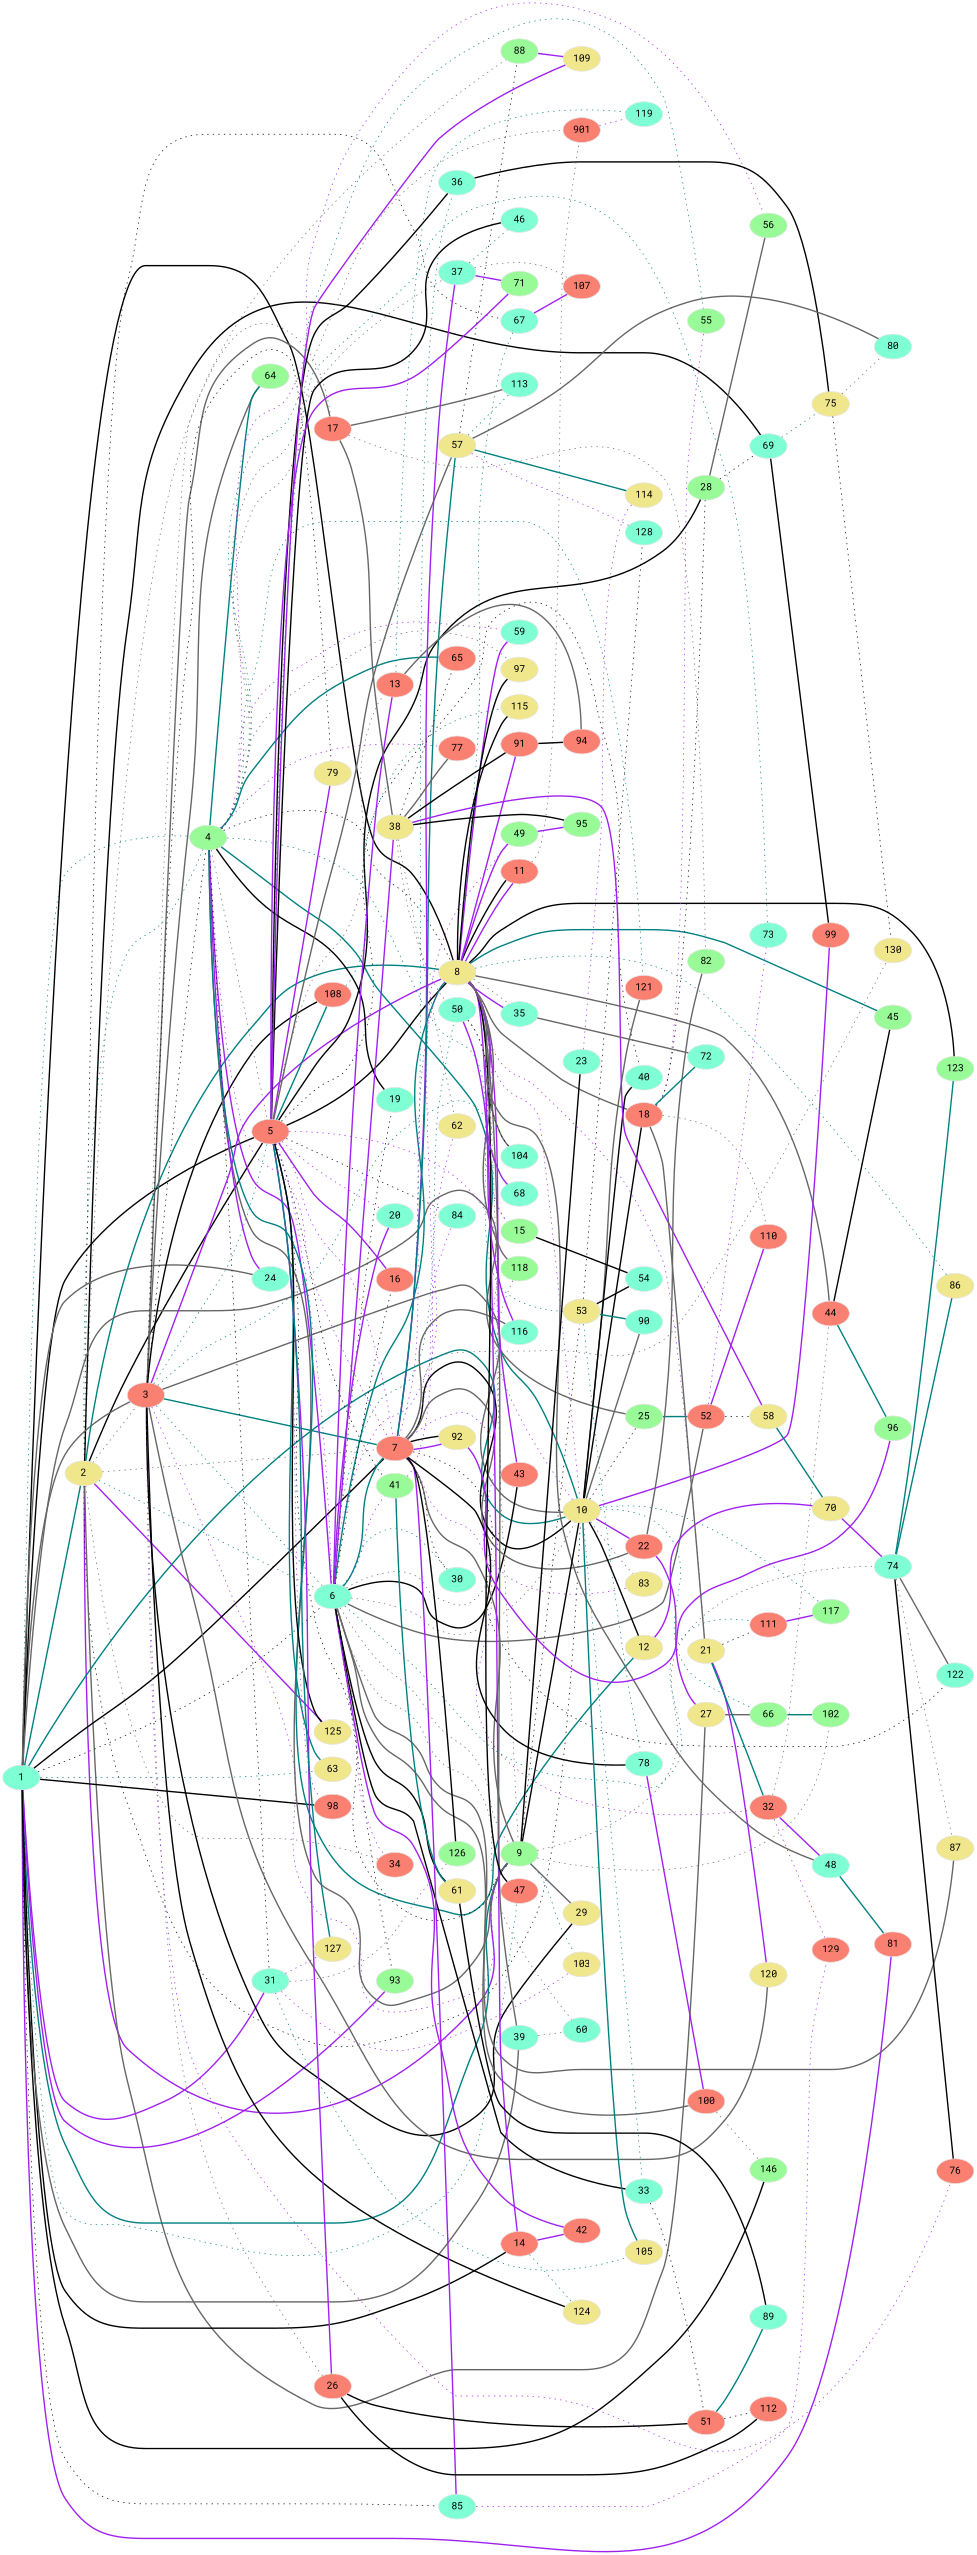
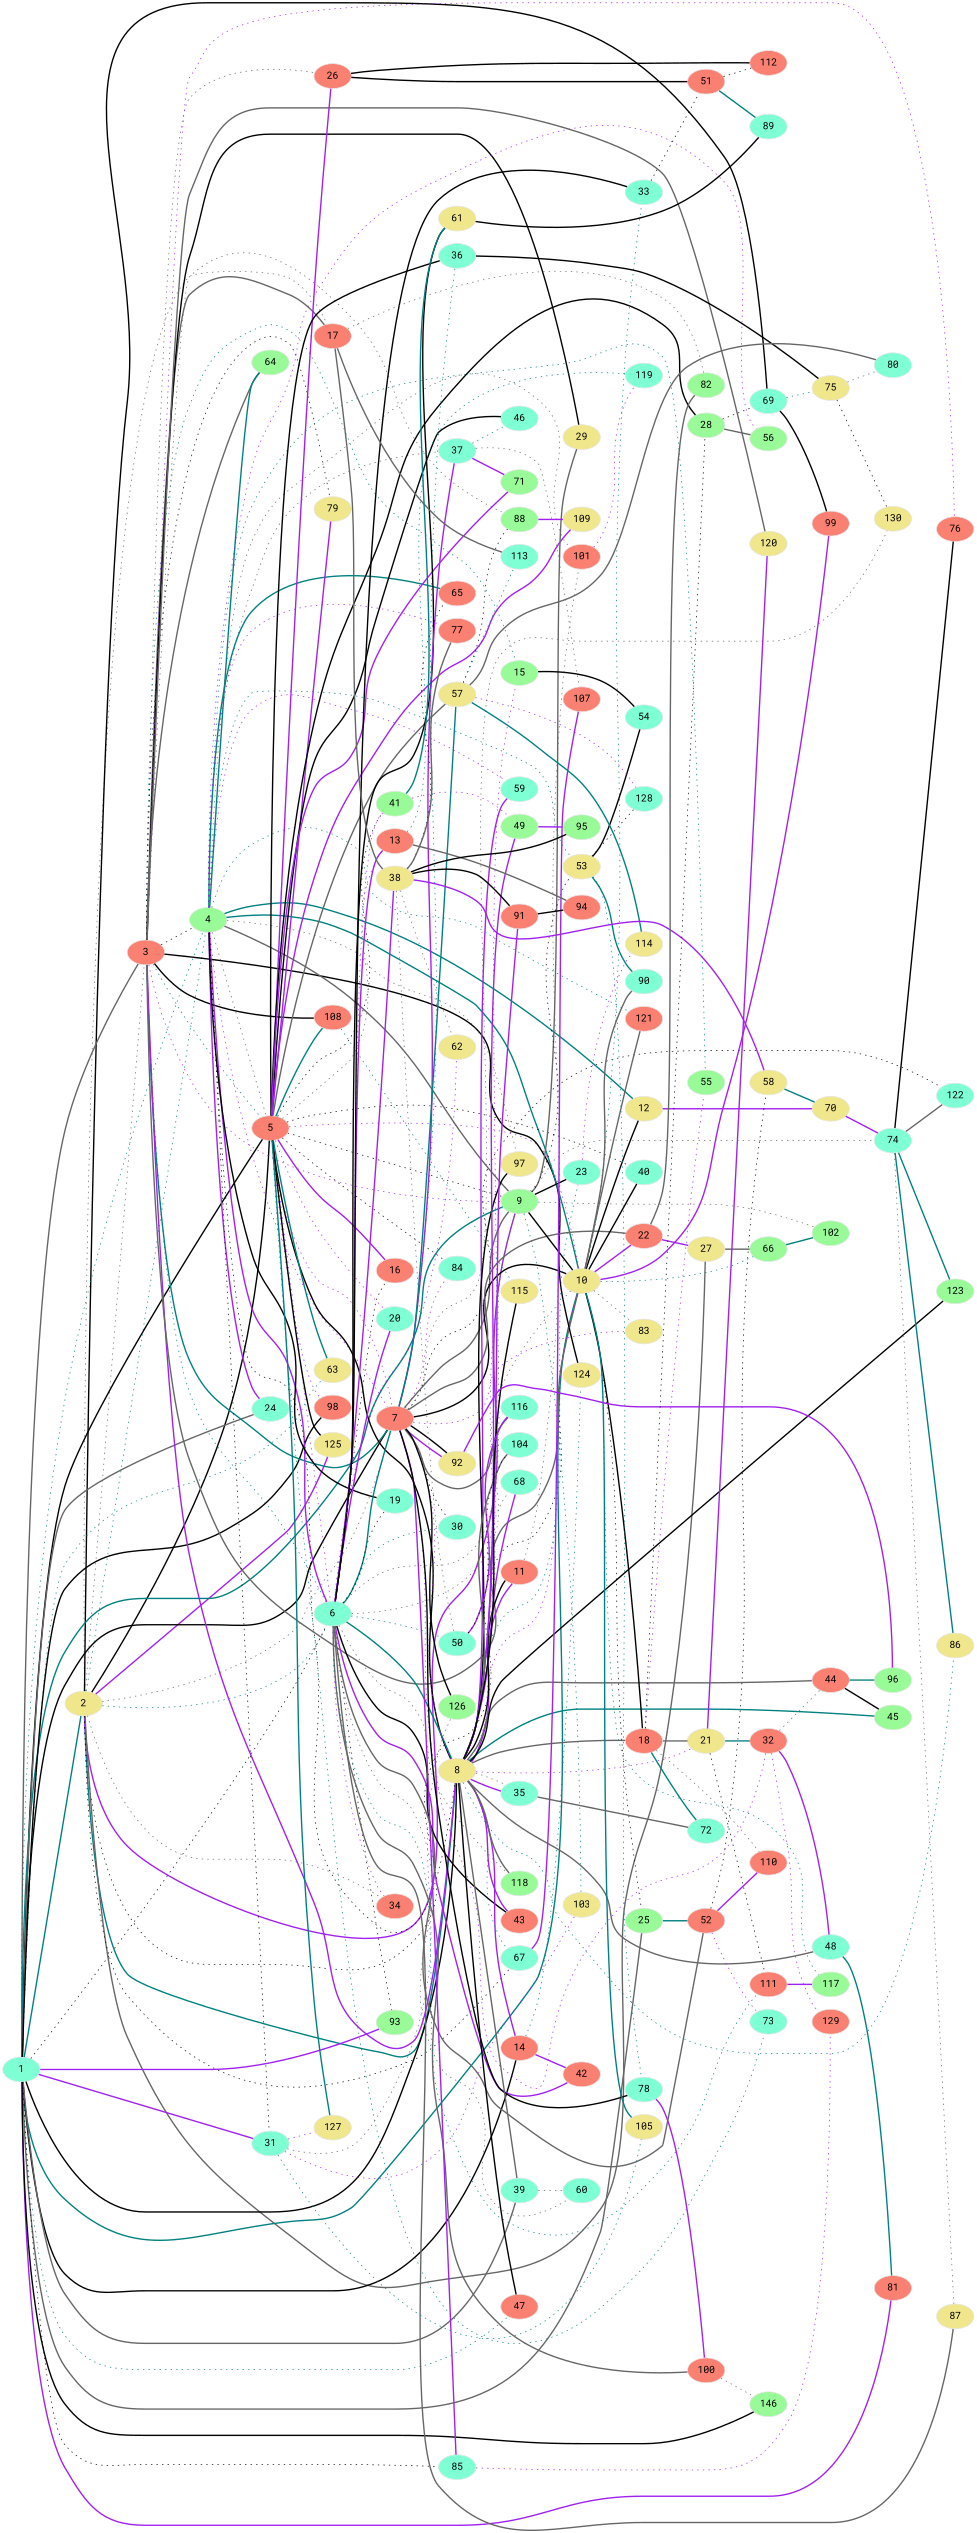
node "901": label "901" -> "101"
edge "23" -- "8": added
